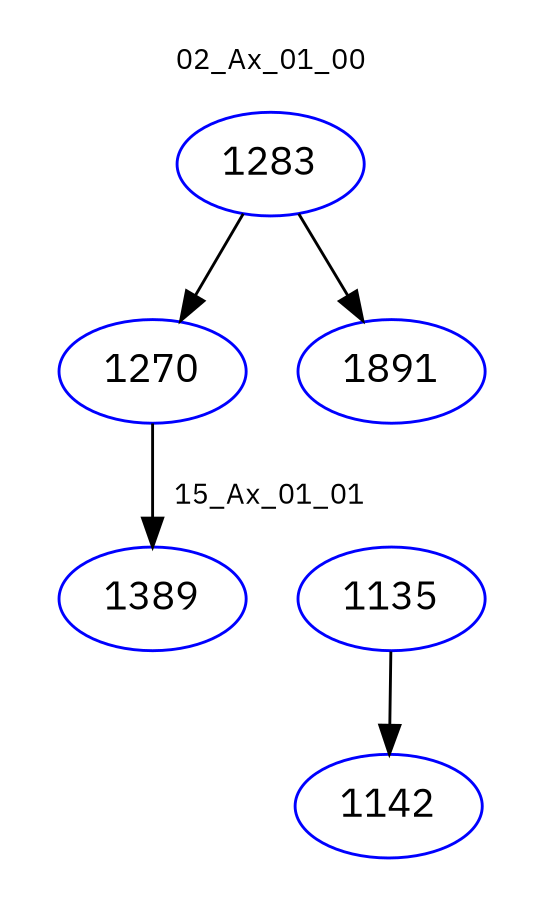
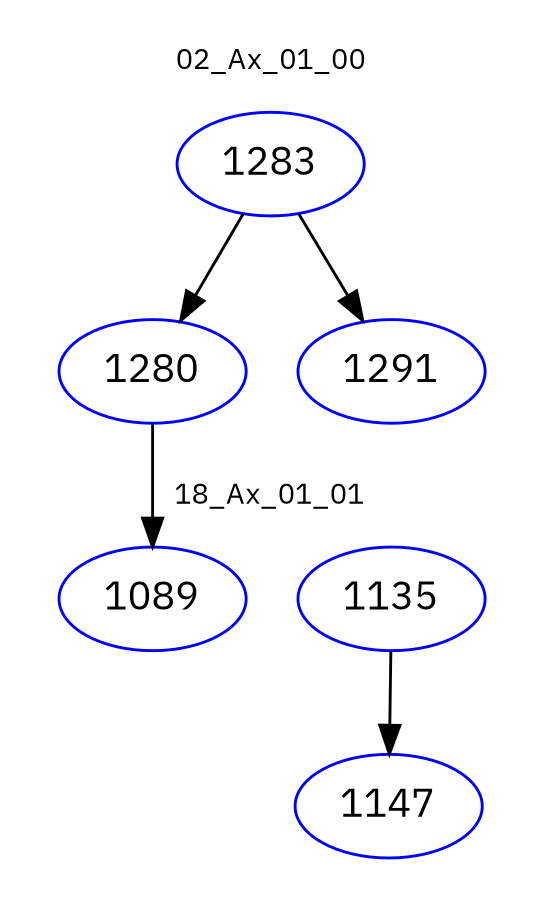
node "1270": label "1270" -> "1280"
node "1891": label "1891" -> "1291"
cluster "15_Ax_01_01": label "15_Ax_01_01" -> "18_Ax_01_01"
node "1389": label "1389" -> "1089"
node "1142": label "1142" -> "1147"
